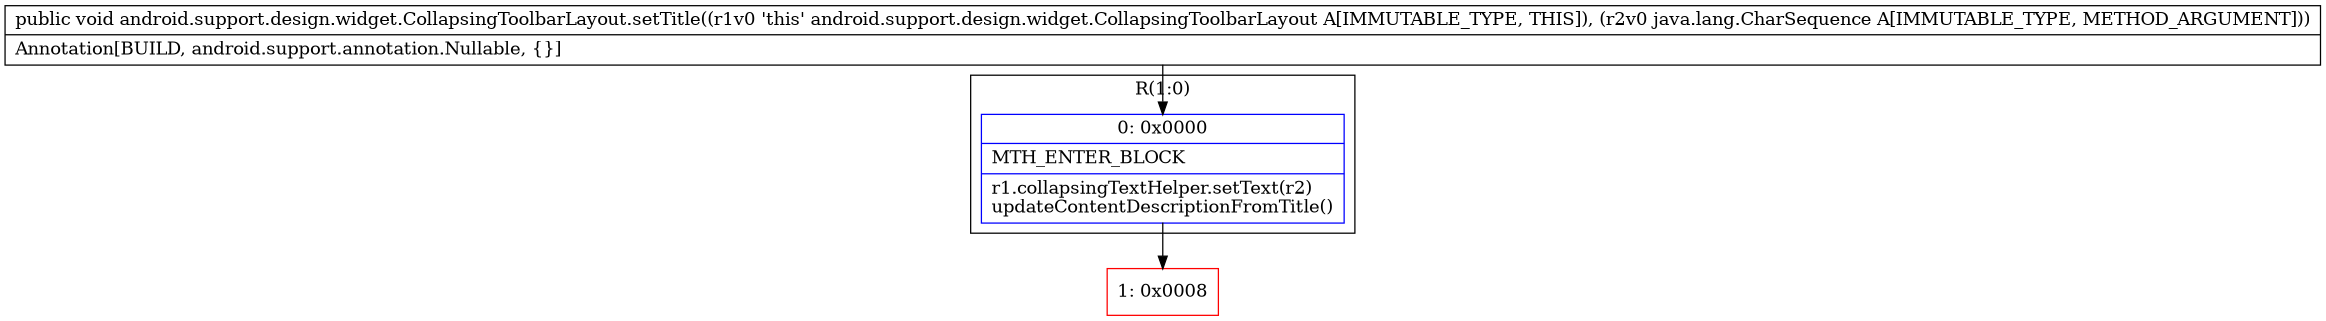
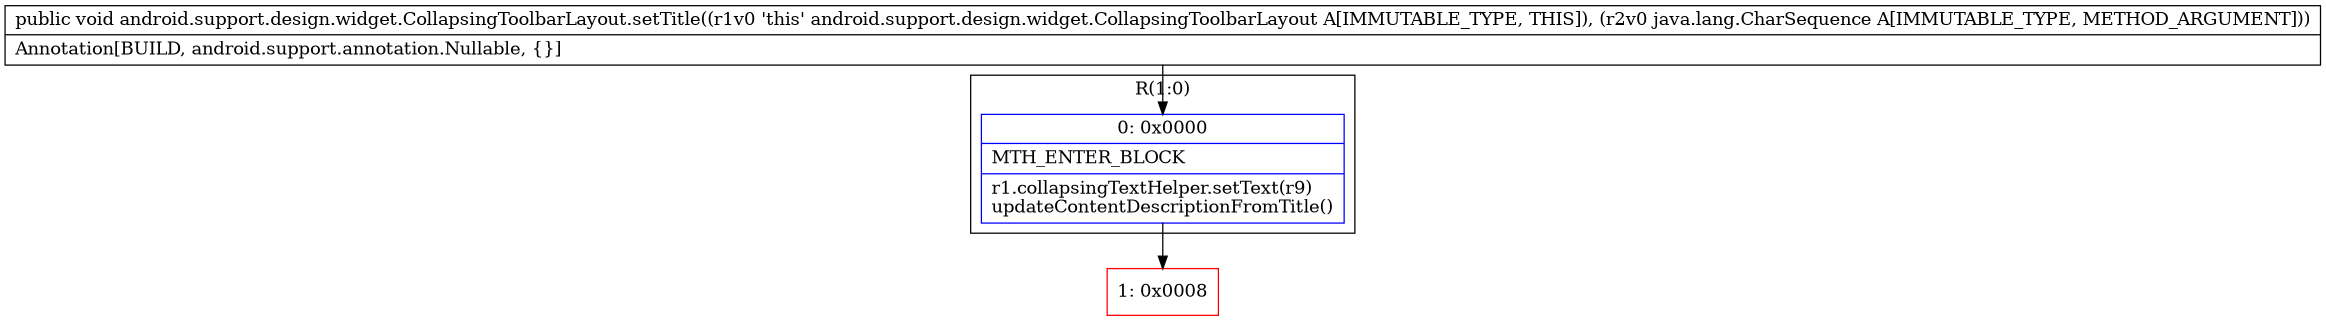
node "0: 0x0000": text "r1.collapsingTextHelper.setText(r2)" -> "r1.collapsingTextHelper.setText(r9)"
